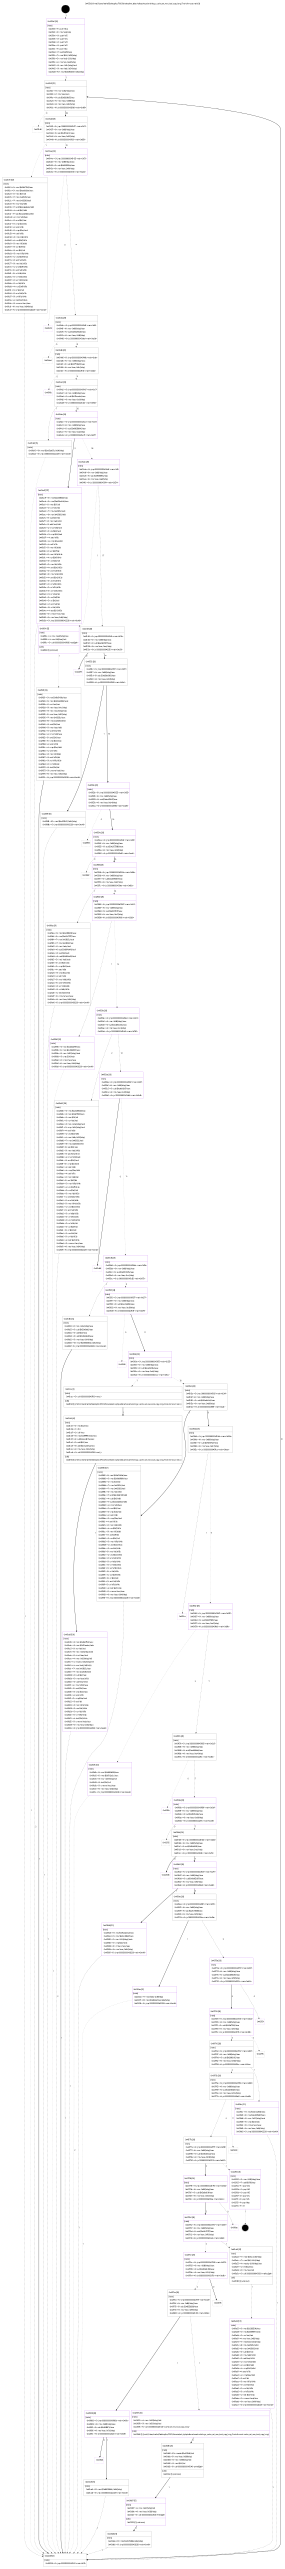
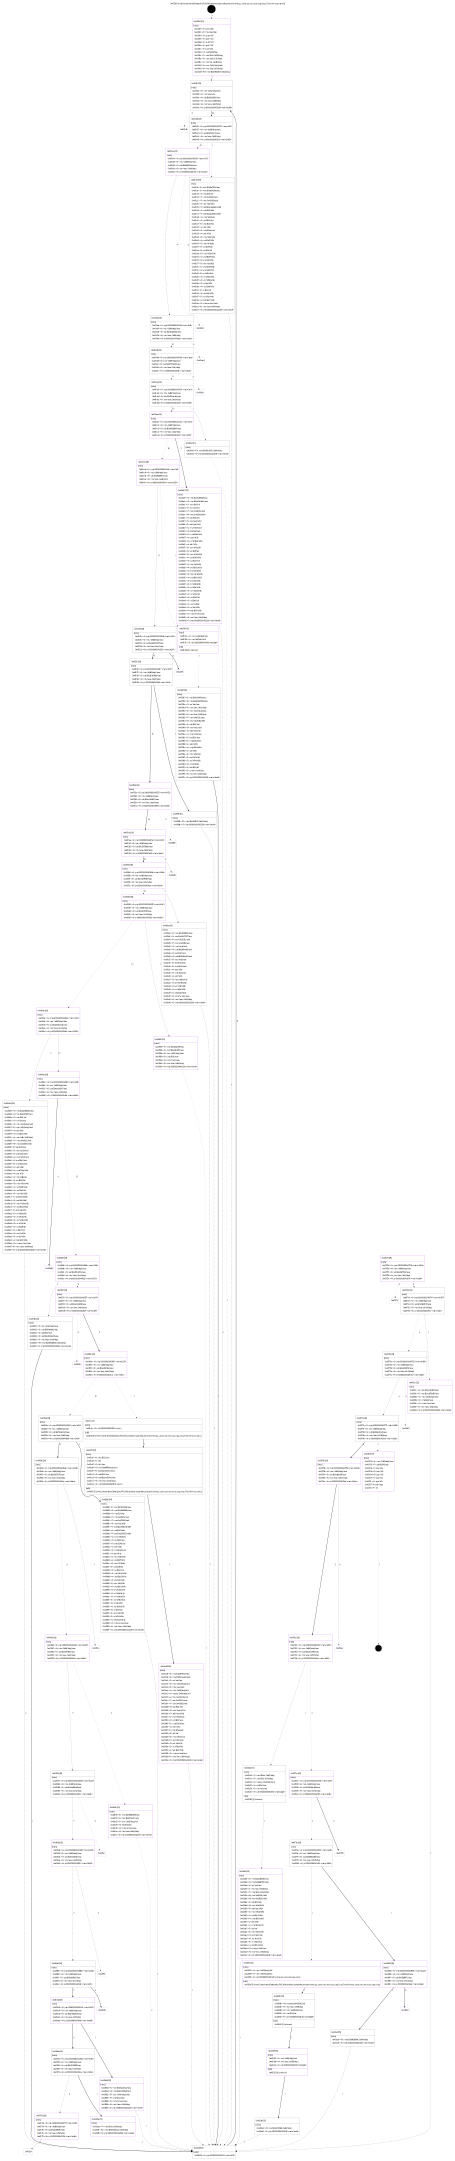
edge "0x40170a [28]" -> "0x401726 [28]": removed, label "5"
